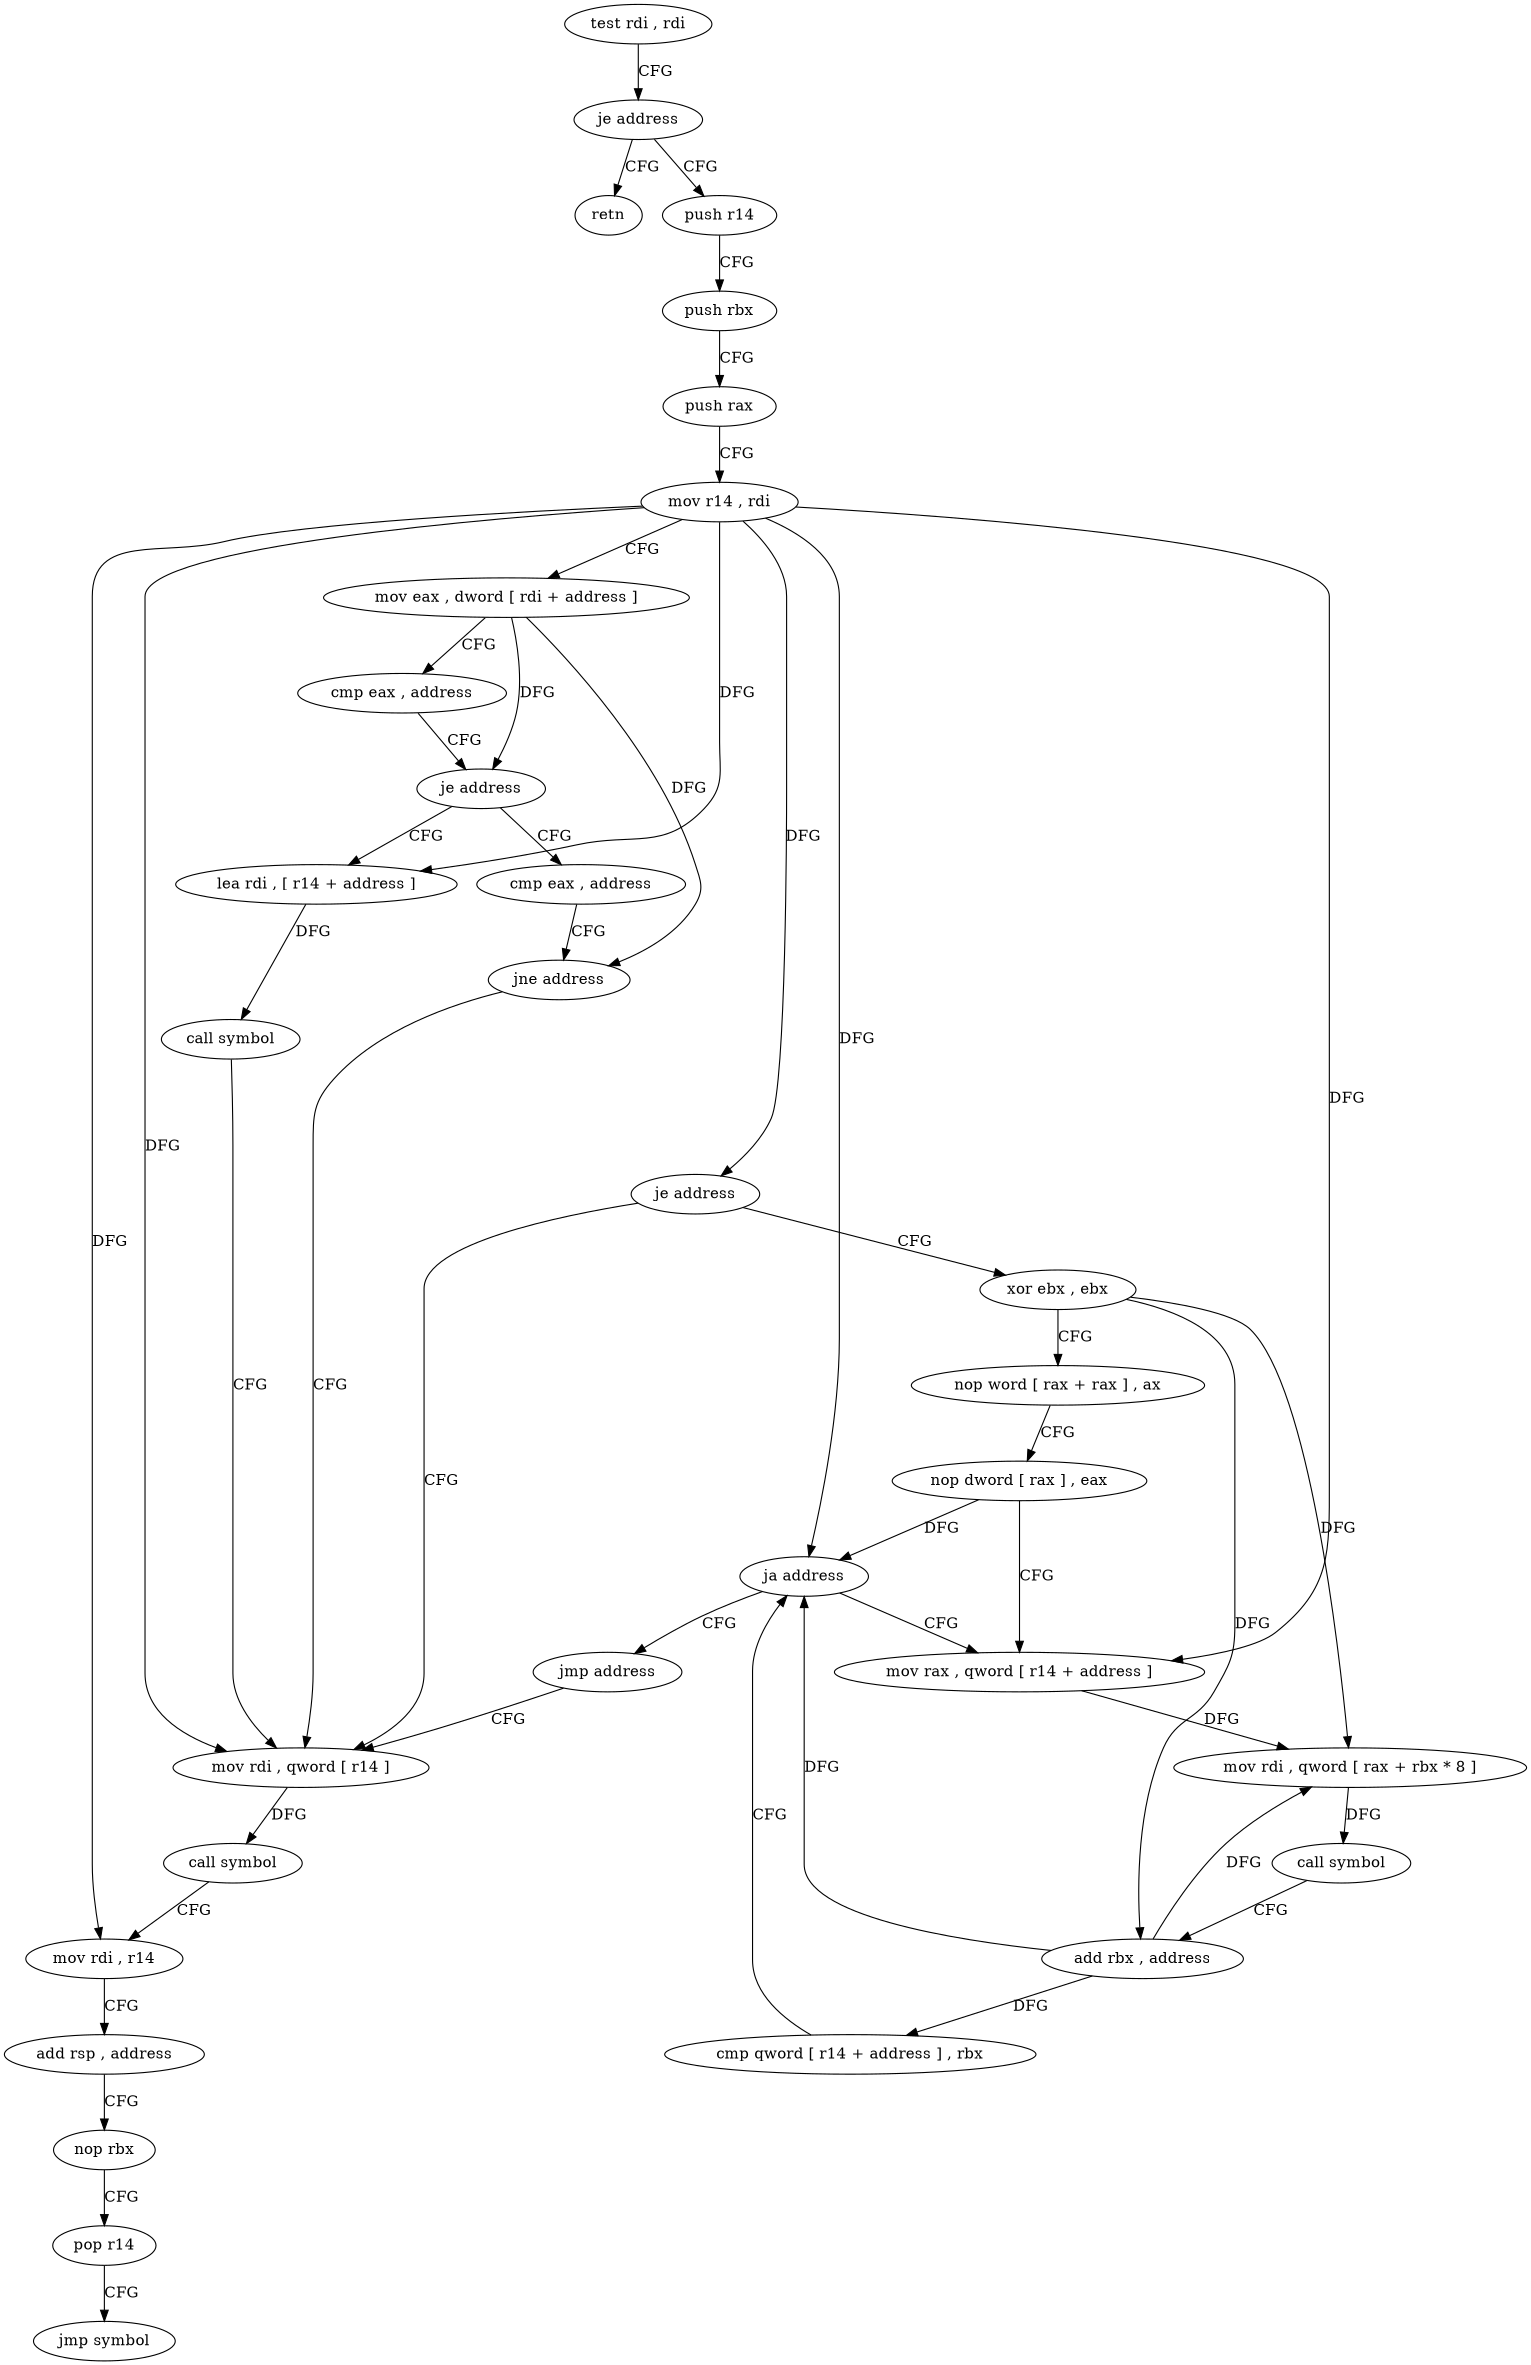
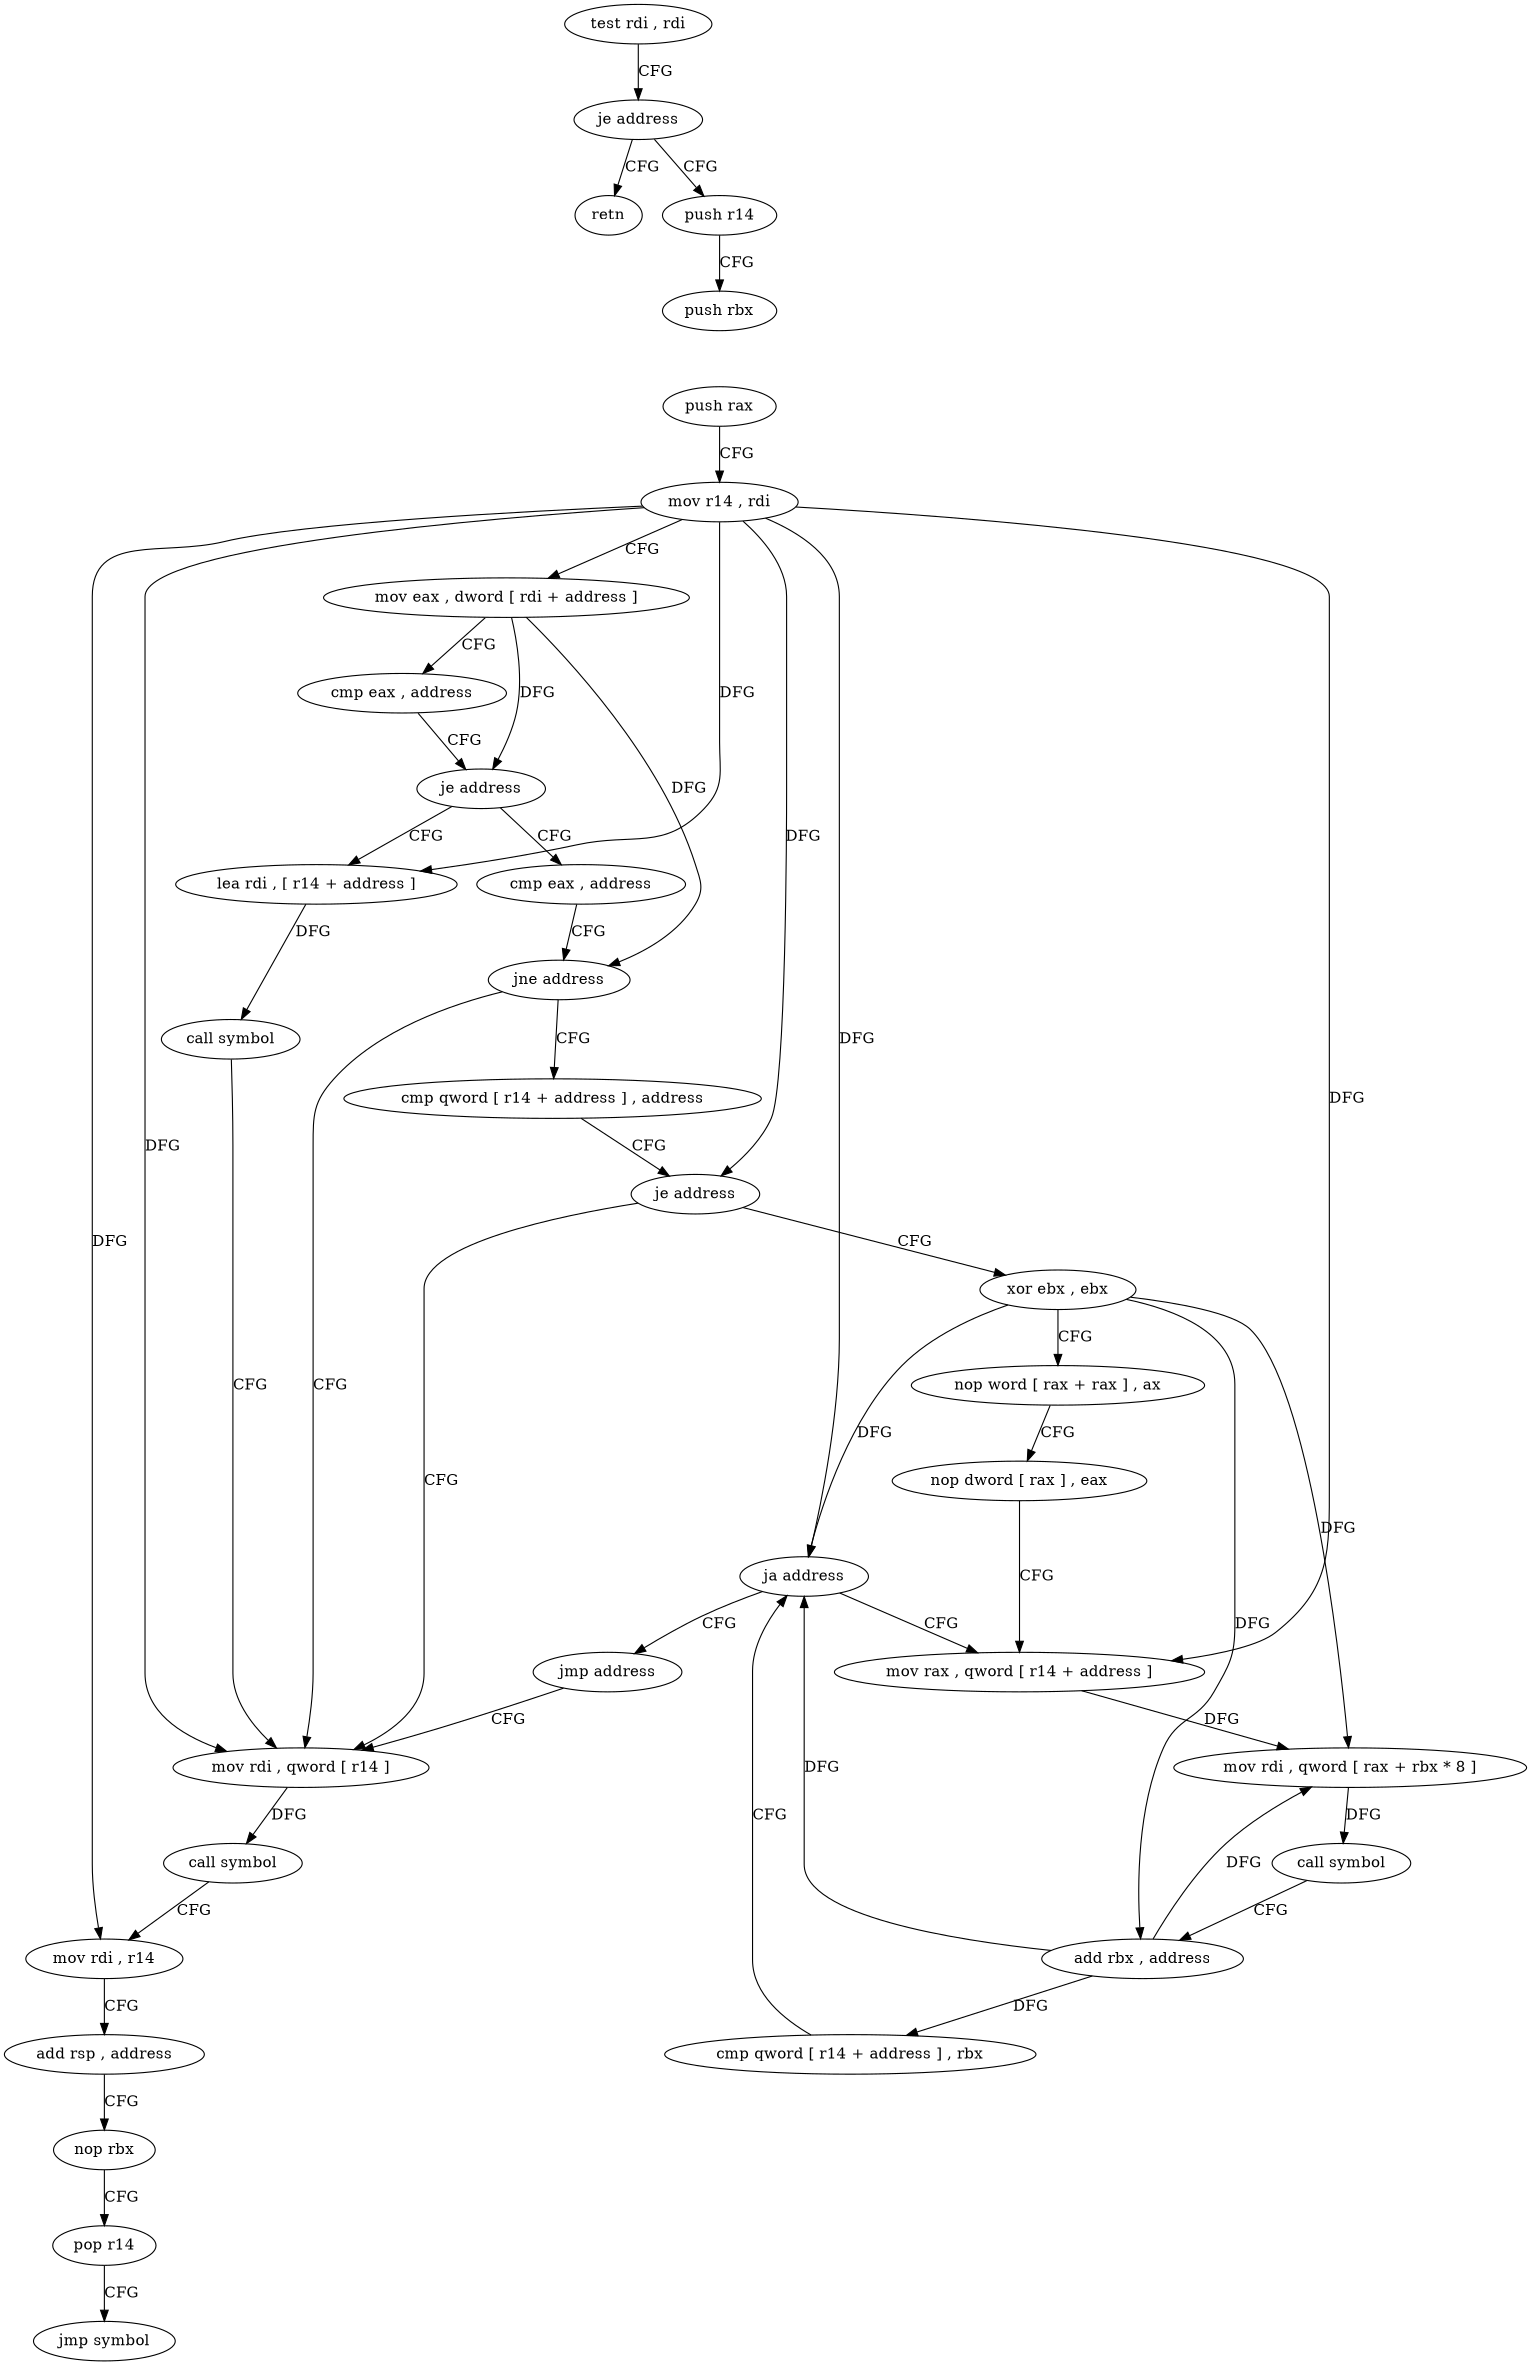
edge "push rbx" -> "push rax": removed, label "CFG"
node "cmp qword [ r14 + address ] , address": added
edge "nop dword [ rax ] , eax" -> "ja address": now "xor ebx , ebx" -> "ja address"
